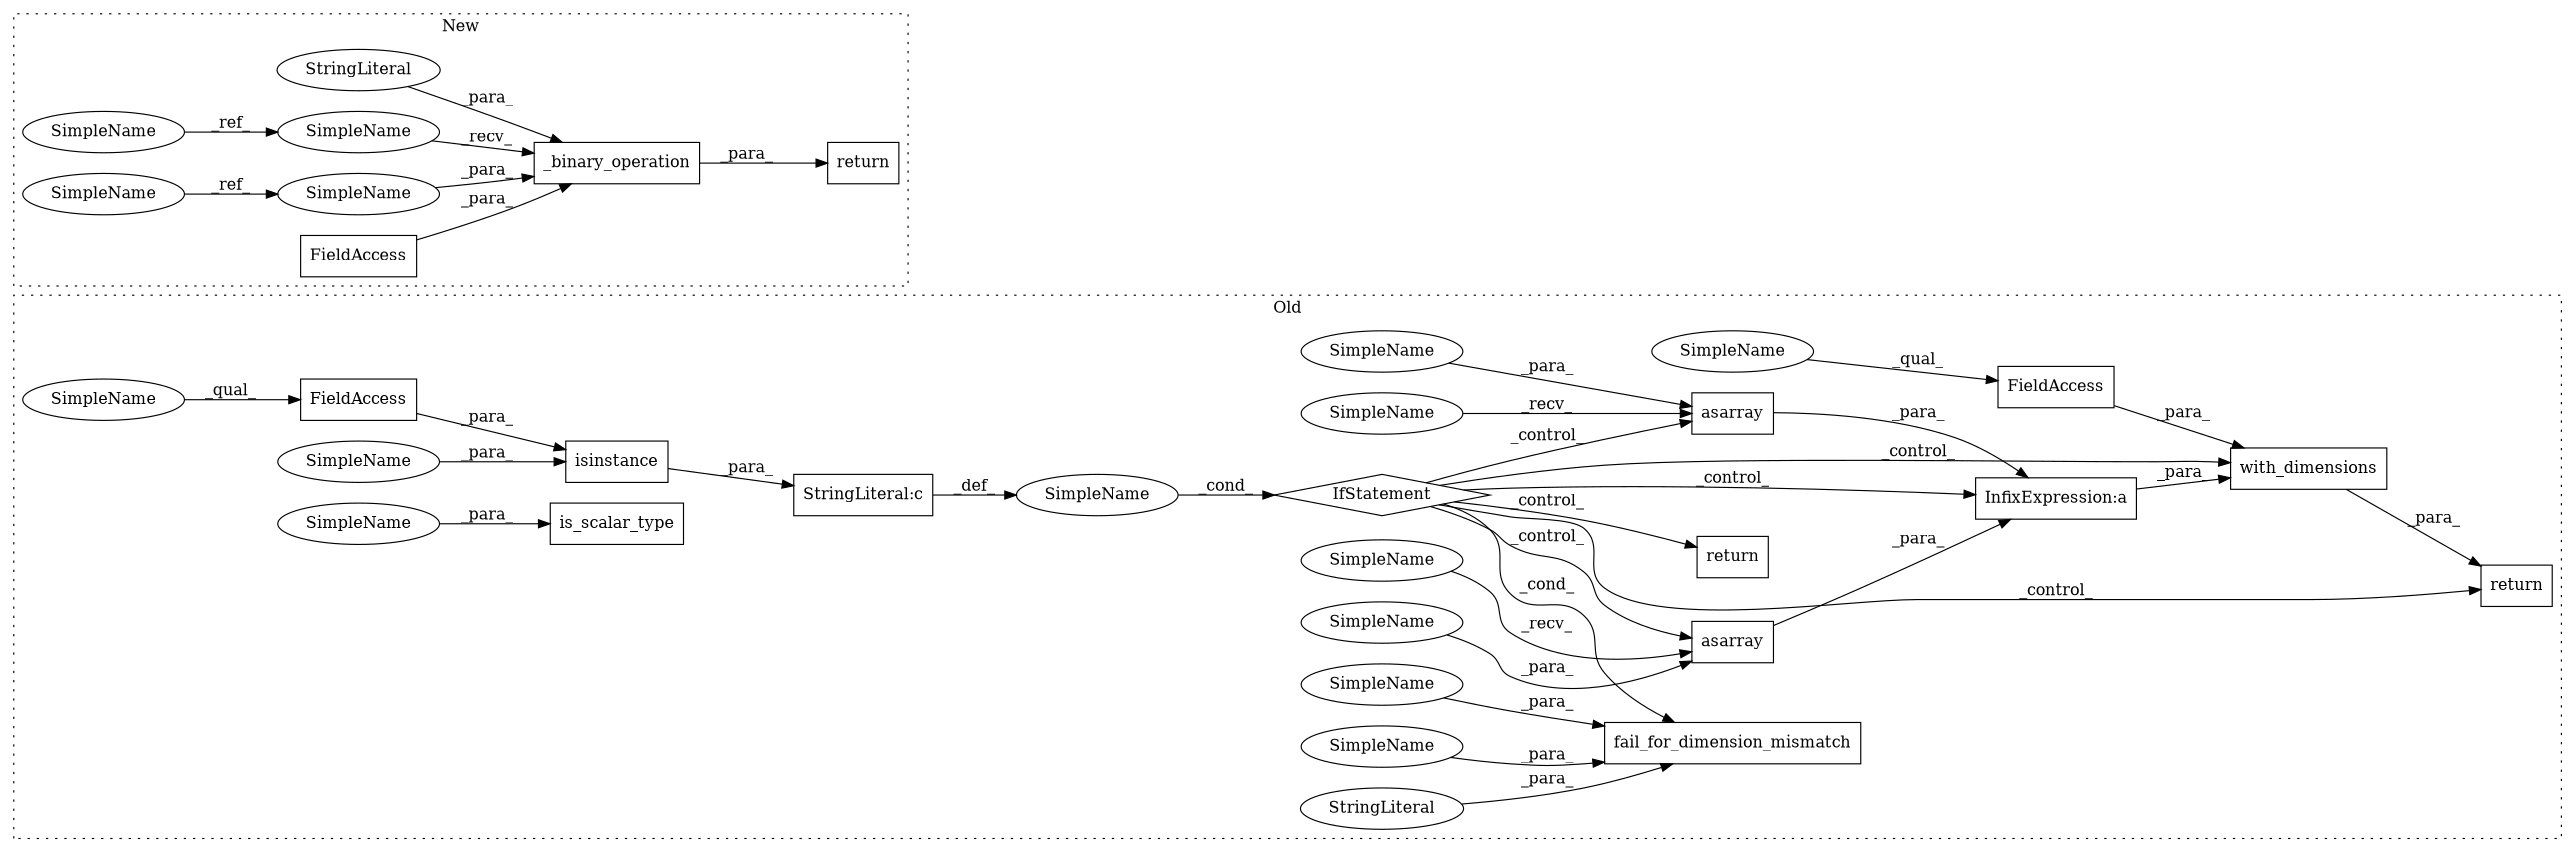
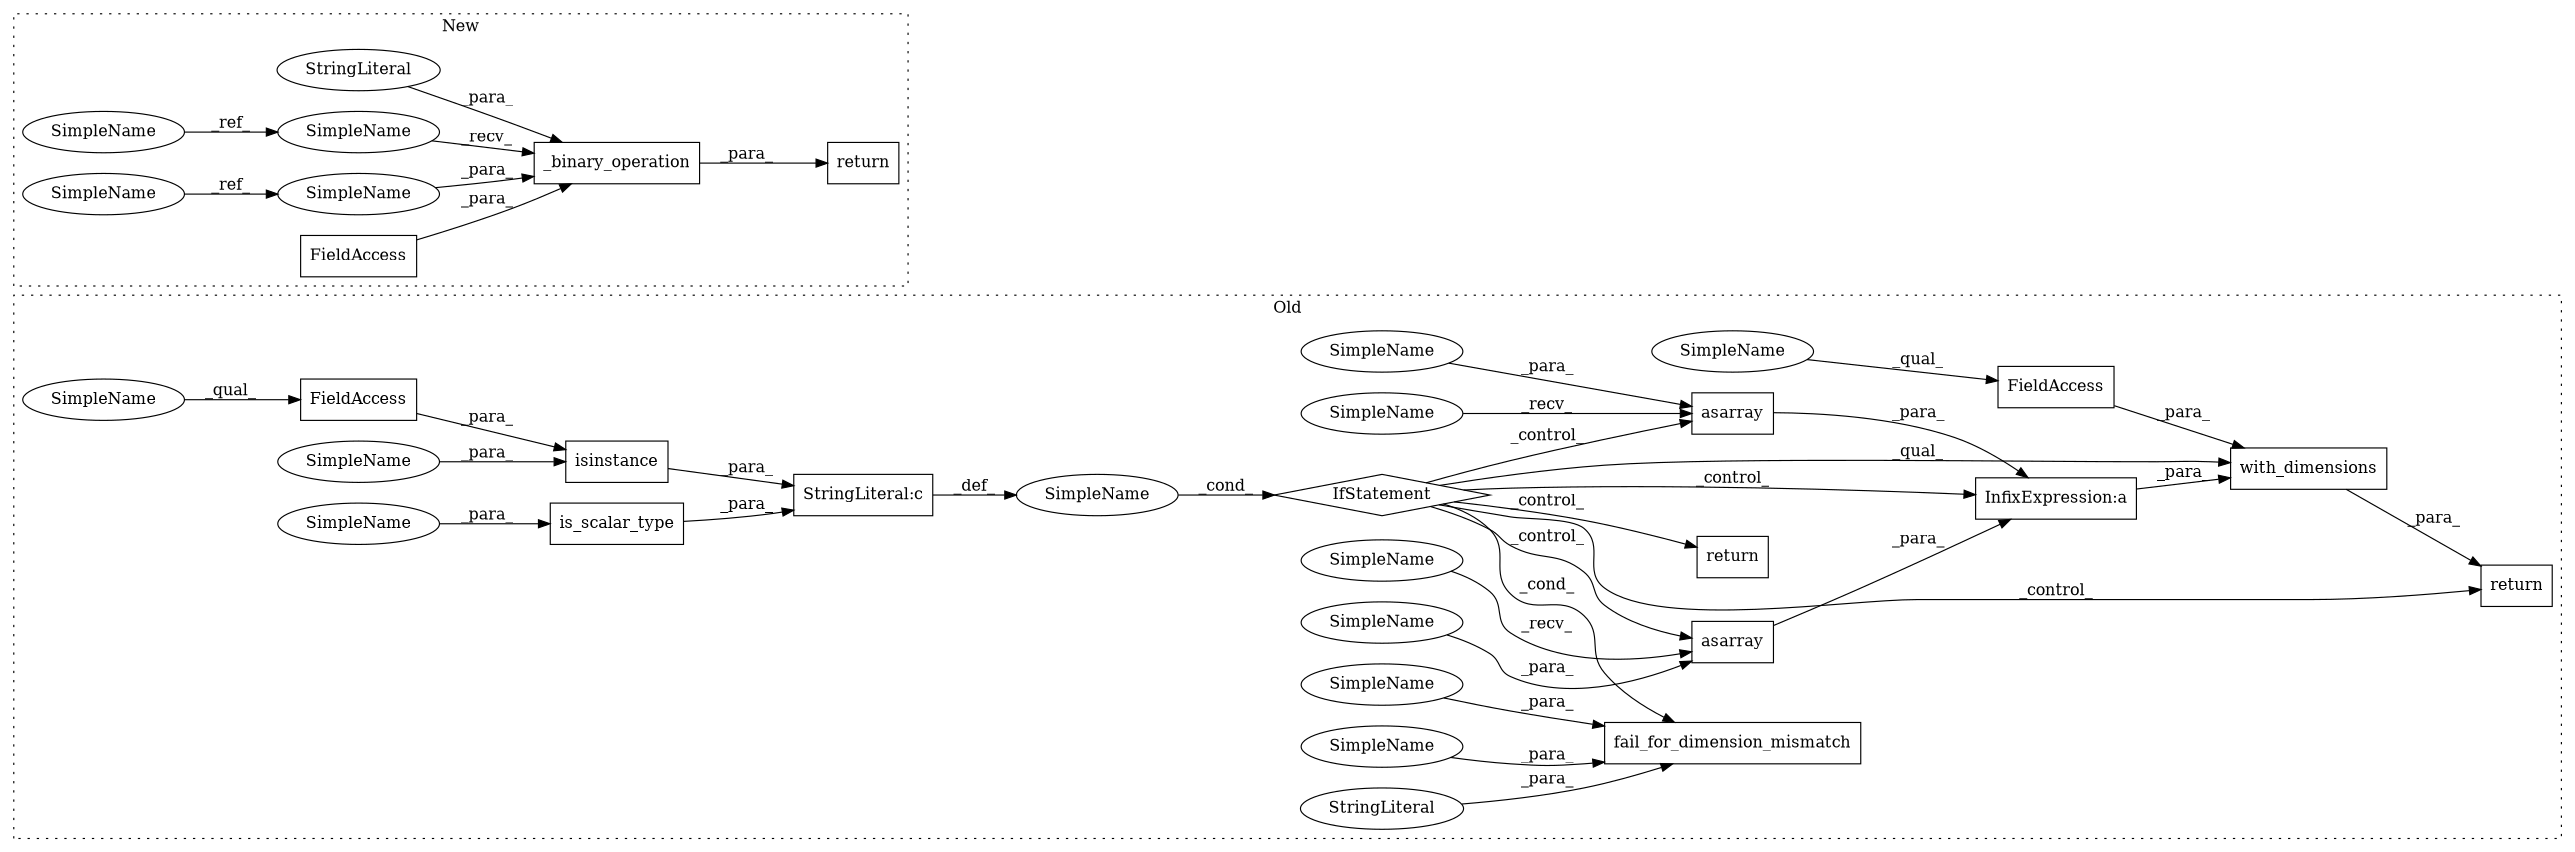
edge "IfStatement" -> "with_dimensions": label "_control_" -> "_qual_"
edge "is_scalar_type" -> "StringLiteral:c": added, label "_para_"
